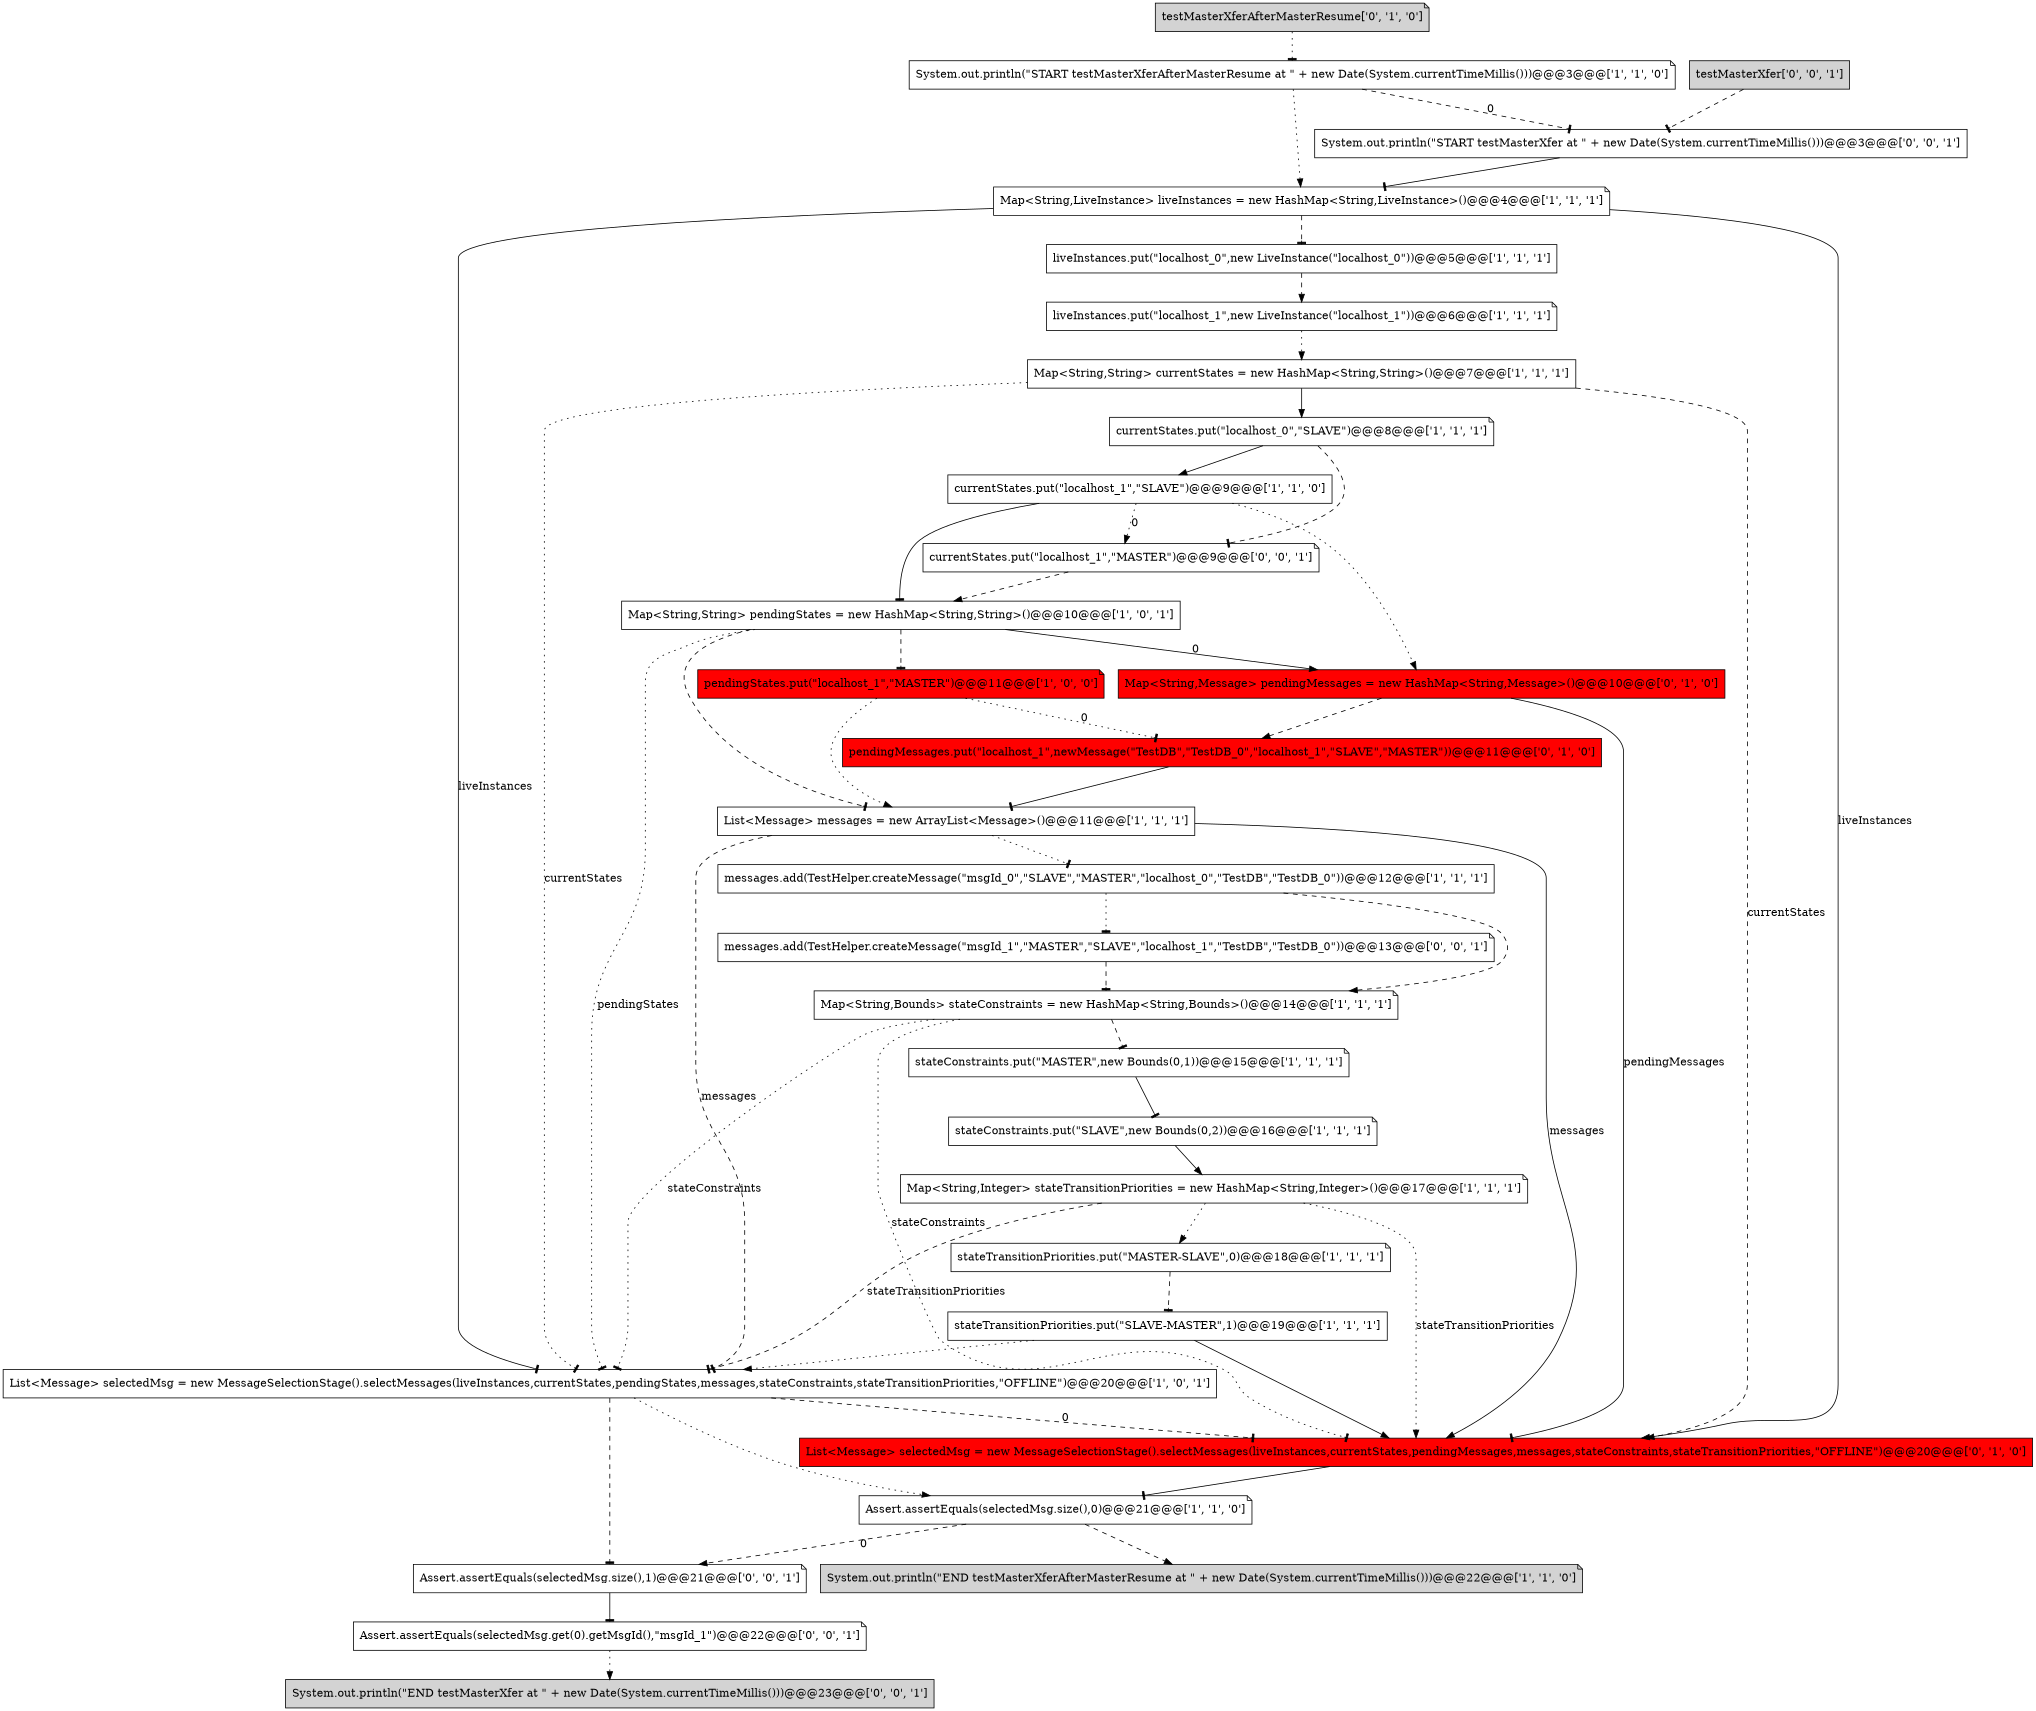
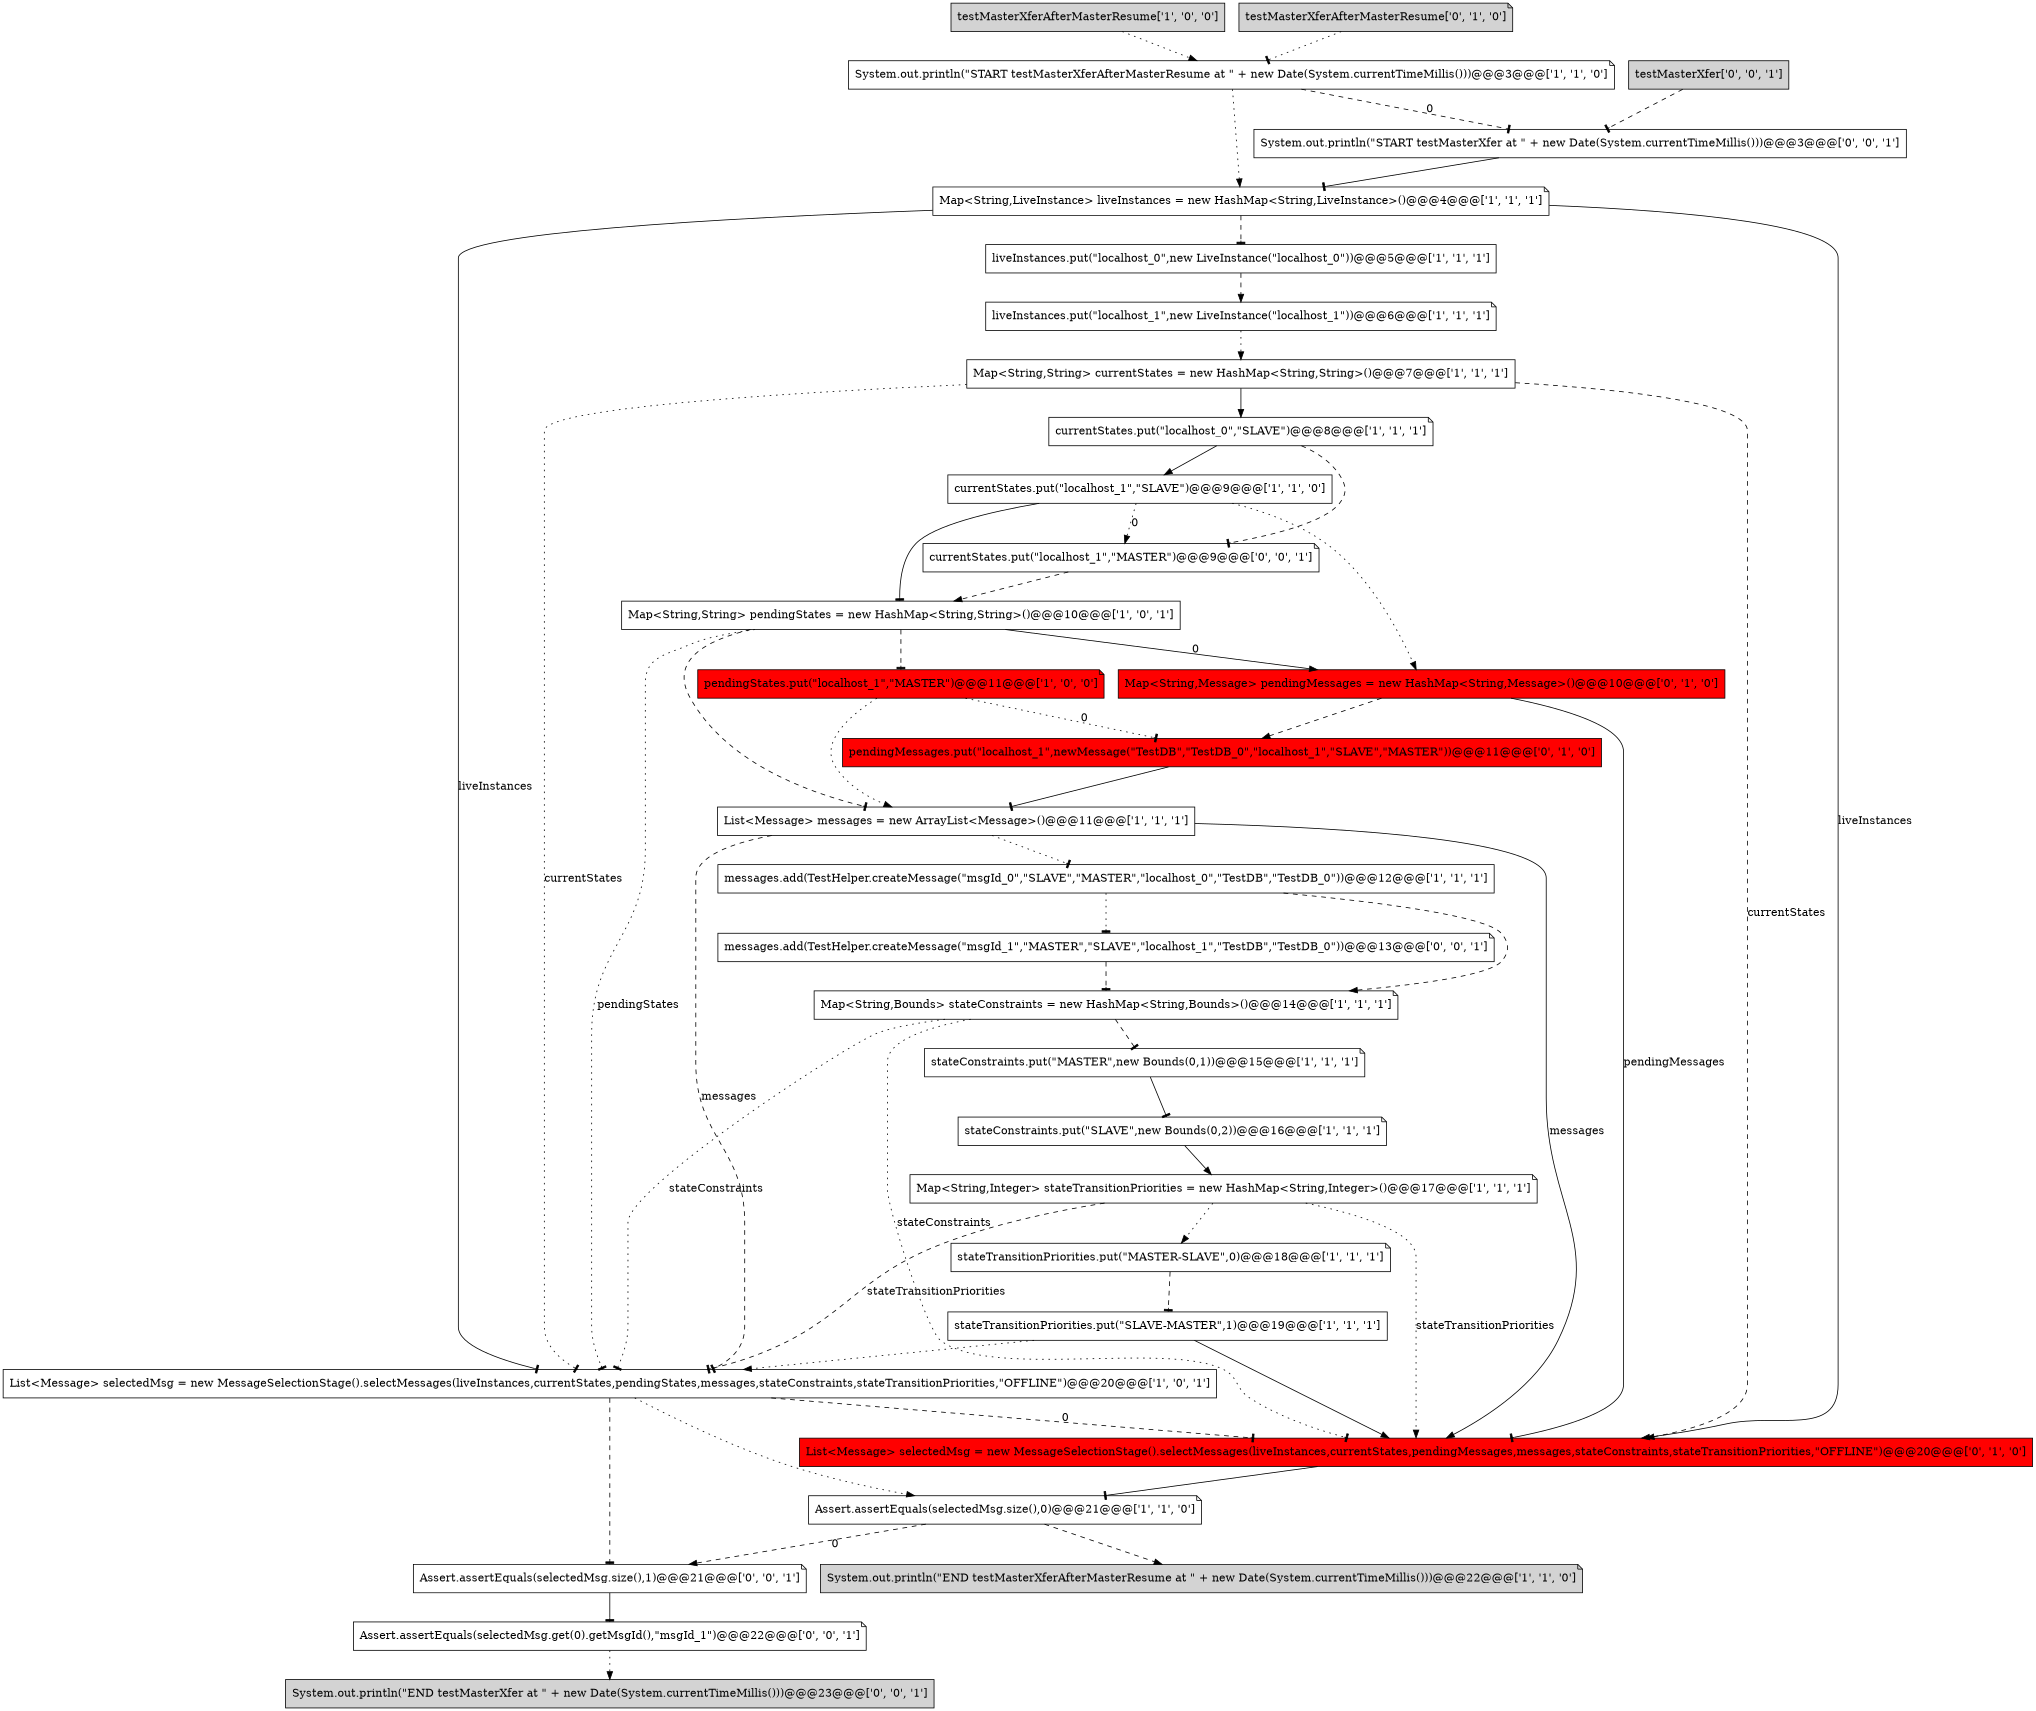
node "testMasterXferAfterMasterResume['1', '0', '0']": added
